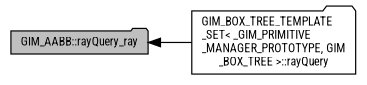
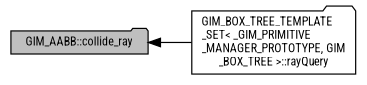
node "GIM_AABB::rayQuery_ray": label "GIM_AABB::rayQuery_ray" -> "GIM_AABB::collide_ray"
